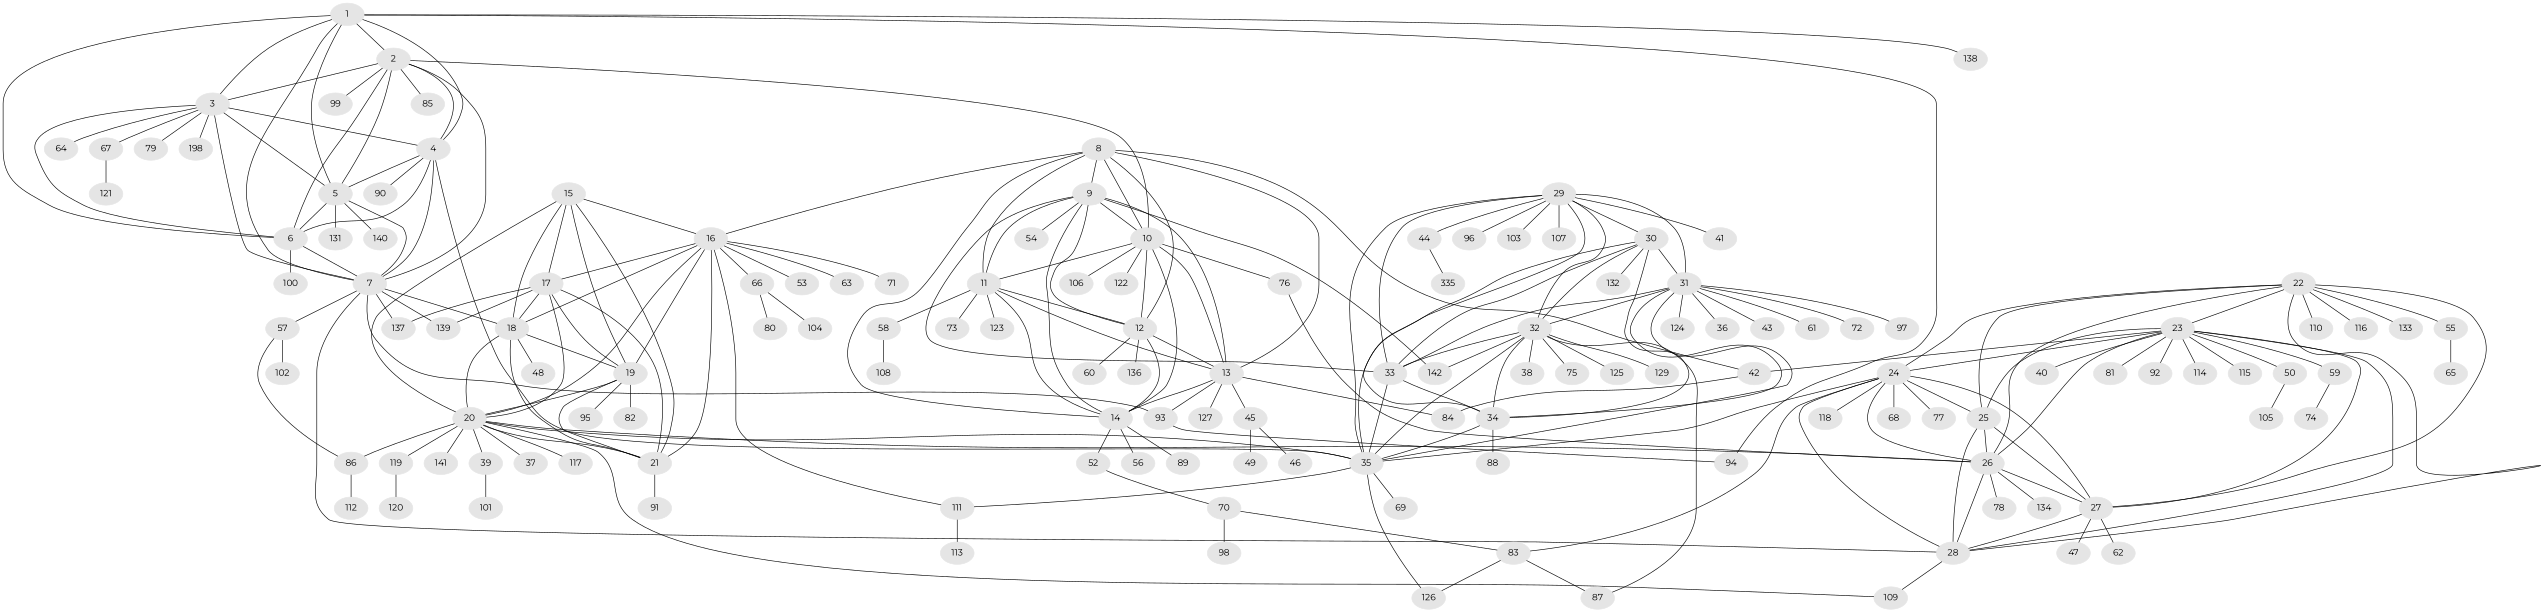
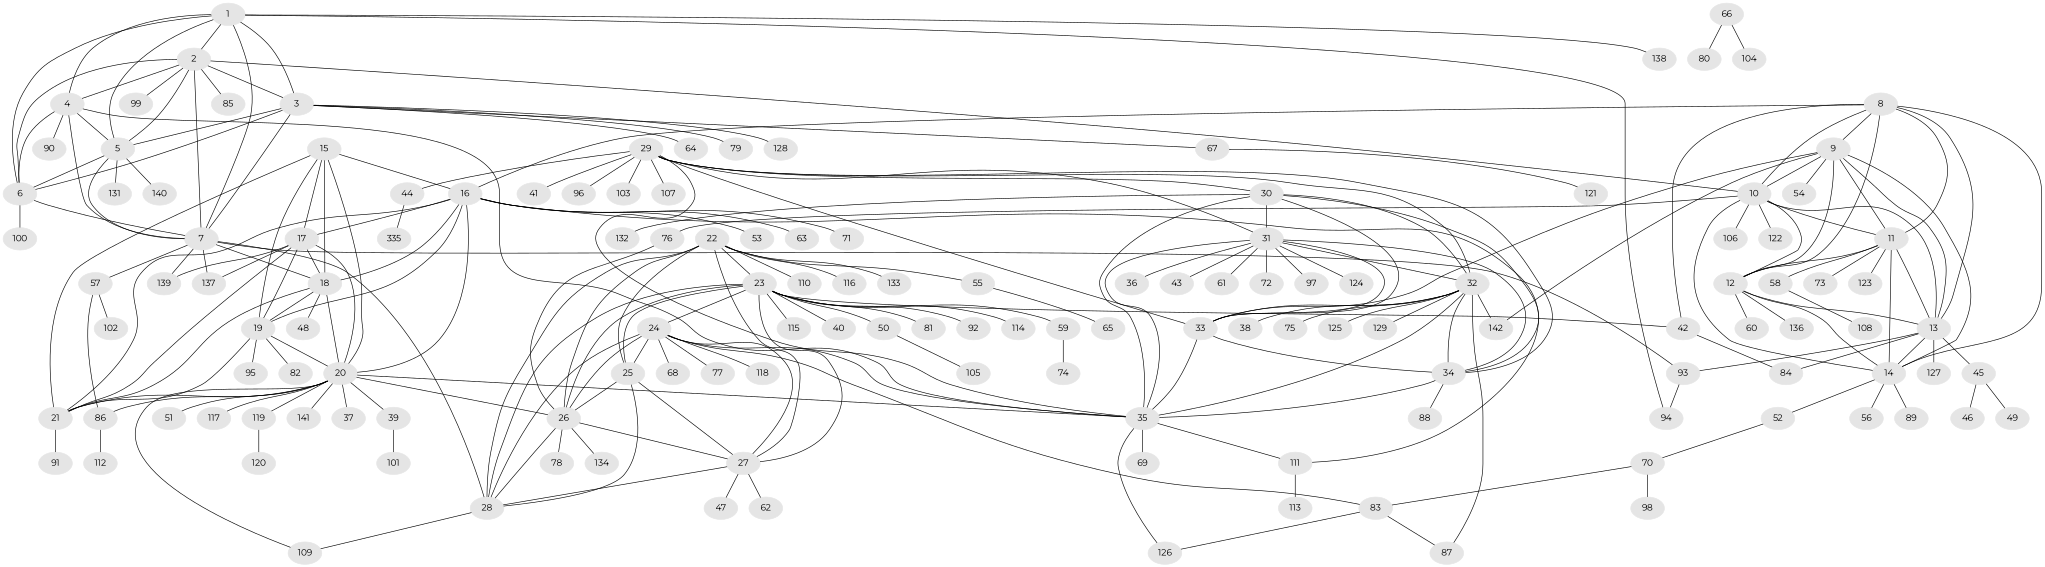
edge "3" -- "4": removed
node "198": label "198" -> "128"
edge "16" -- "66": removed
edge "22" -- "24": removed
node "51": added
